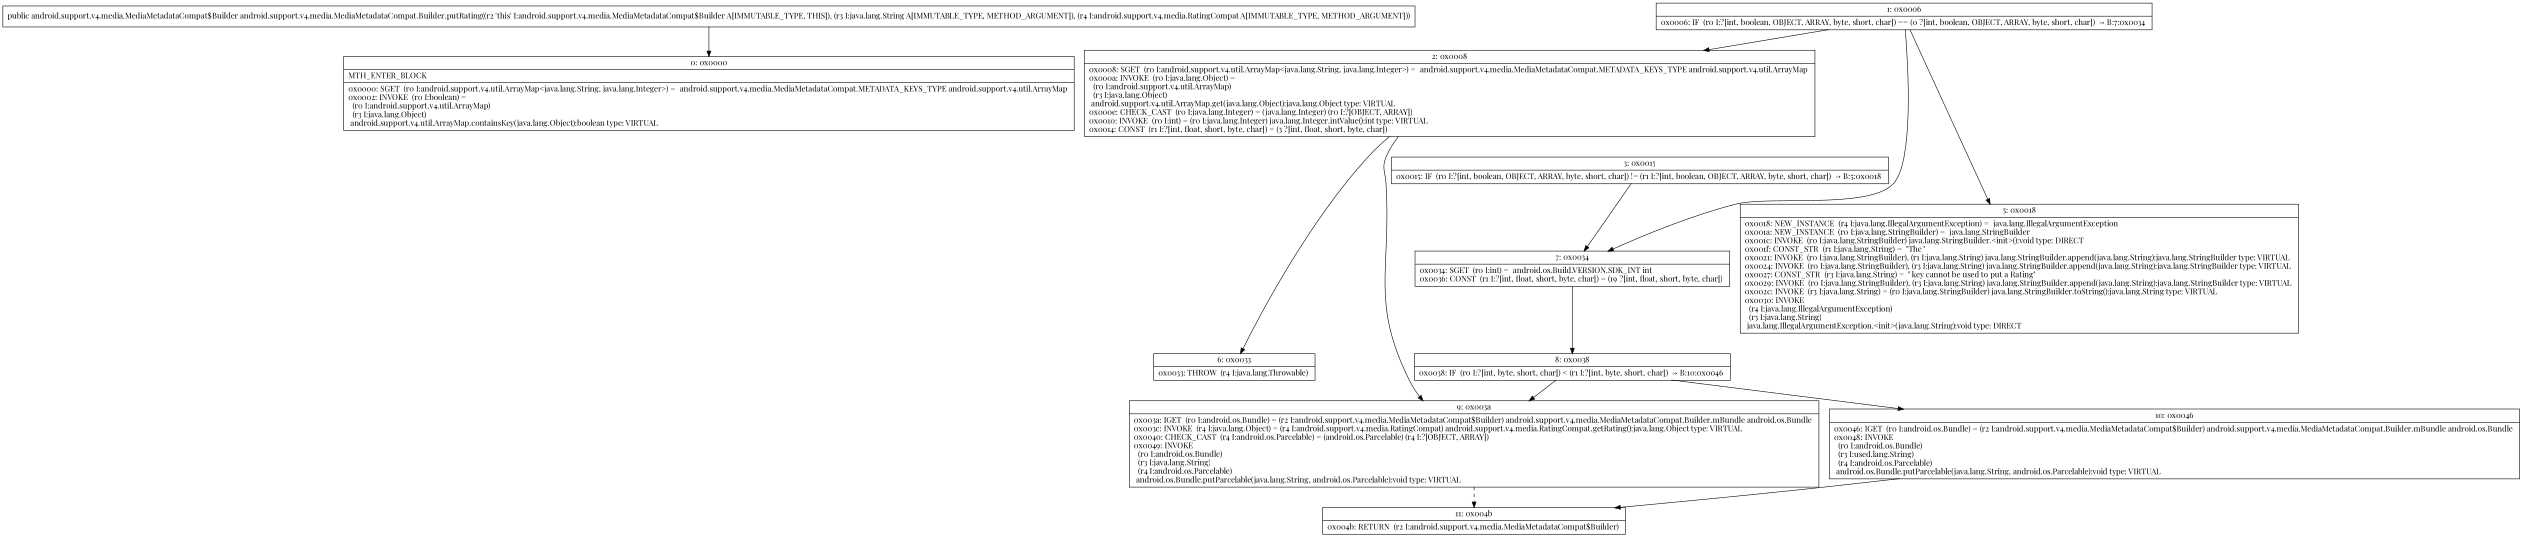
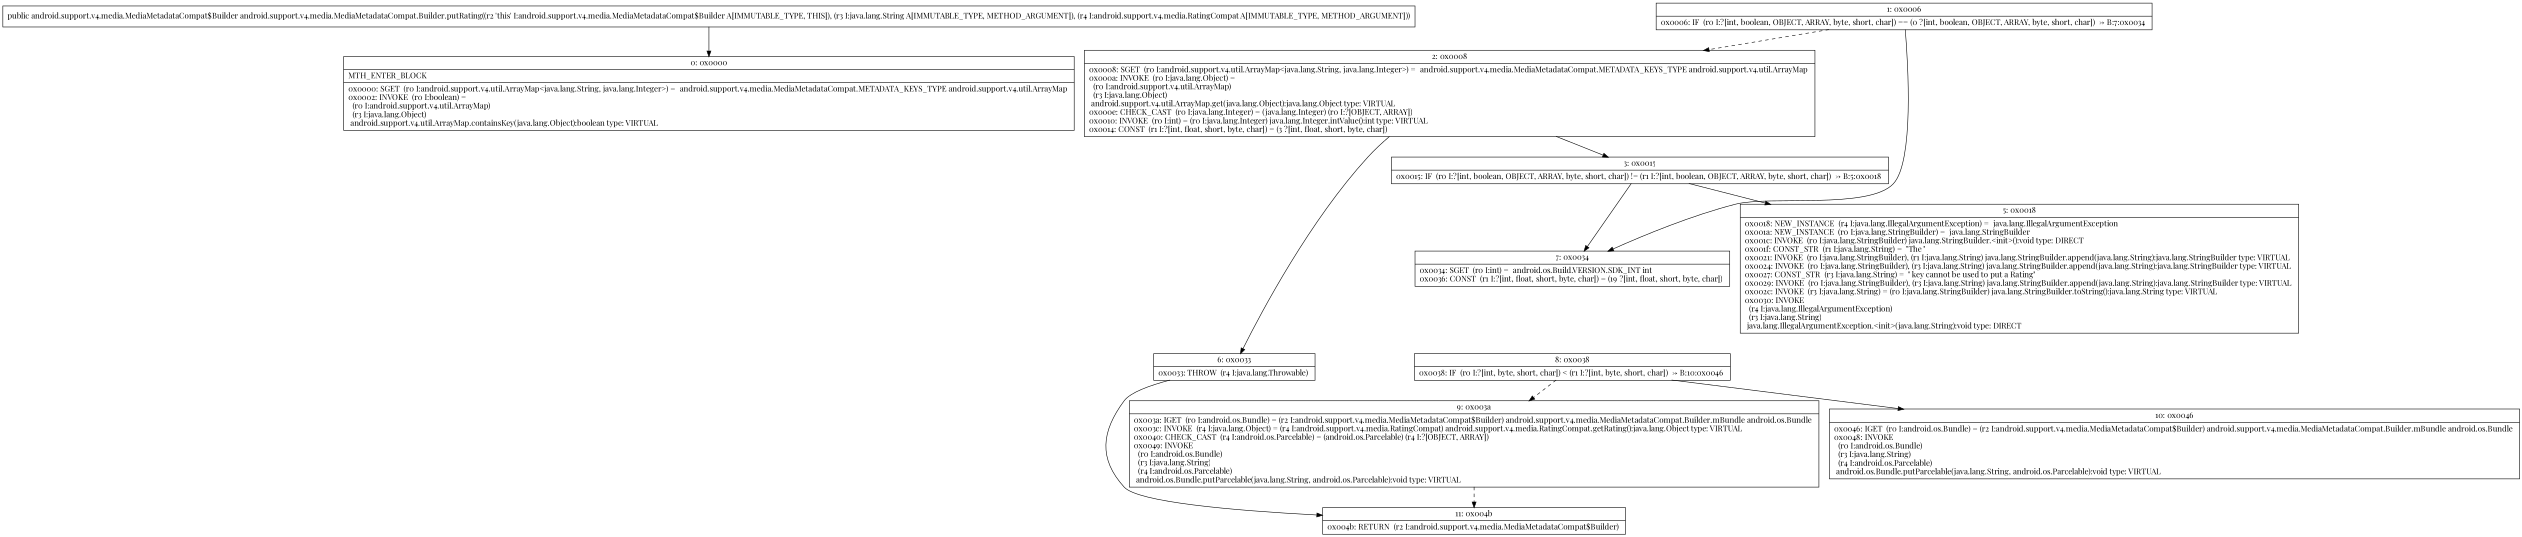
edge "1: 0x0006" -> "2: 0x0008": style solid -> dashed
edge "1: 0x0006" -> "5: 0x0018": now "3: 0x0015" -> "5: 0x0018"
edge "2: 0x0008" -> "9: 0x003a": now "2: 0x0008" -> "3: 0x0015"
edge "7: 0x0034" -> "8: 0x0038": removed
edge "8: 0x0038" -> "9: 0x003a": style solid -> dashed
node "10: 0x0046": text "(r3 I:used.lang.String)" -> "(r3 I:java.lang.String)"
edge "10: 0x0046" -> "11: 0x004b": now "6: 0x0033" -> "11: 0x004b"
